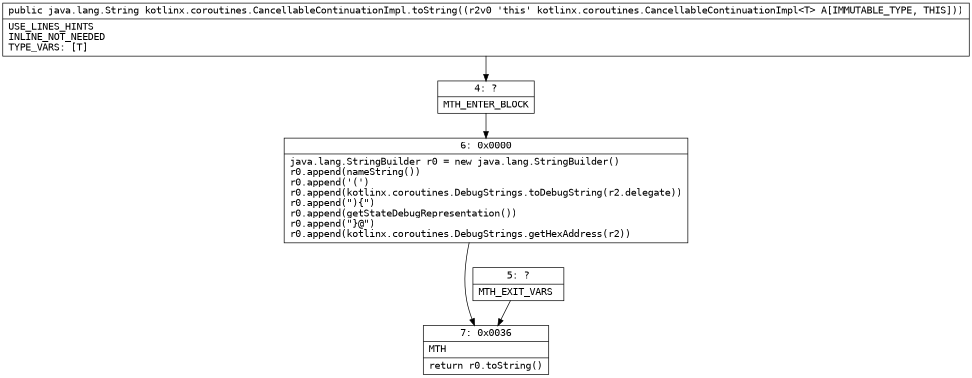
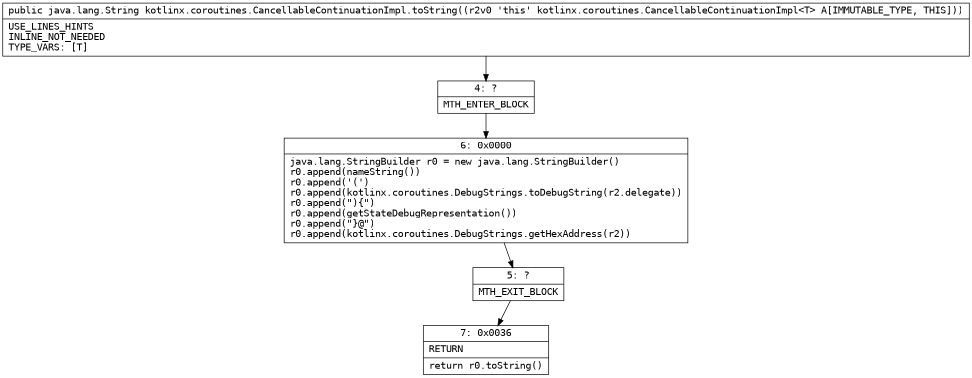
edge "6: 0x0000" -> "7: 0x0036": now "6: 0x0000" -> "5: ?"
node "5: ?": text "MTH_EXIT_VARS" -> "MTH_EXIT_BLOCK"
node "7: 0x0036": text "MTH" -> "RETURN"
